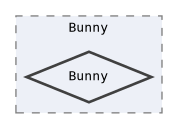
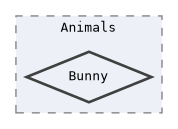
cluster "Bunny": label "Bunny" -> "Animals"
